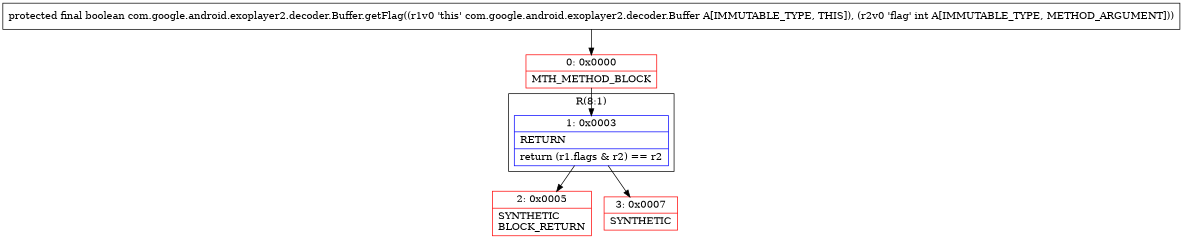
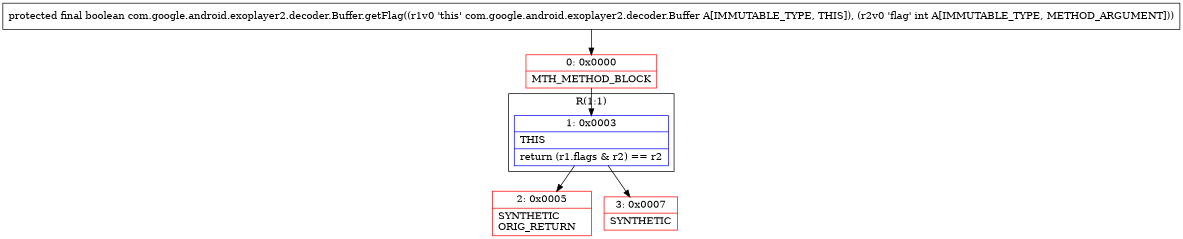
cluster "R(8:1)": label "R(8:1)" -> "R(1:1)"
node "1: 0x0003": text "RETURN" -> "THIS"
node "2: 0x0005": text "BLOCK_RETURN" -> "ORIG_RETURN"
